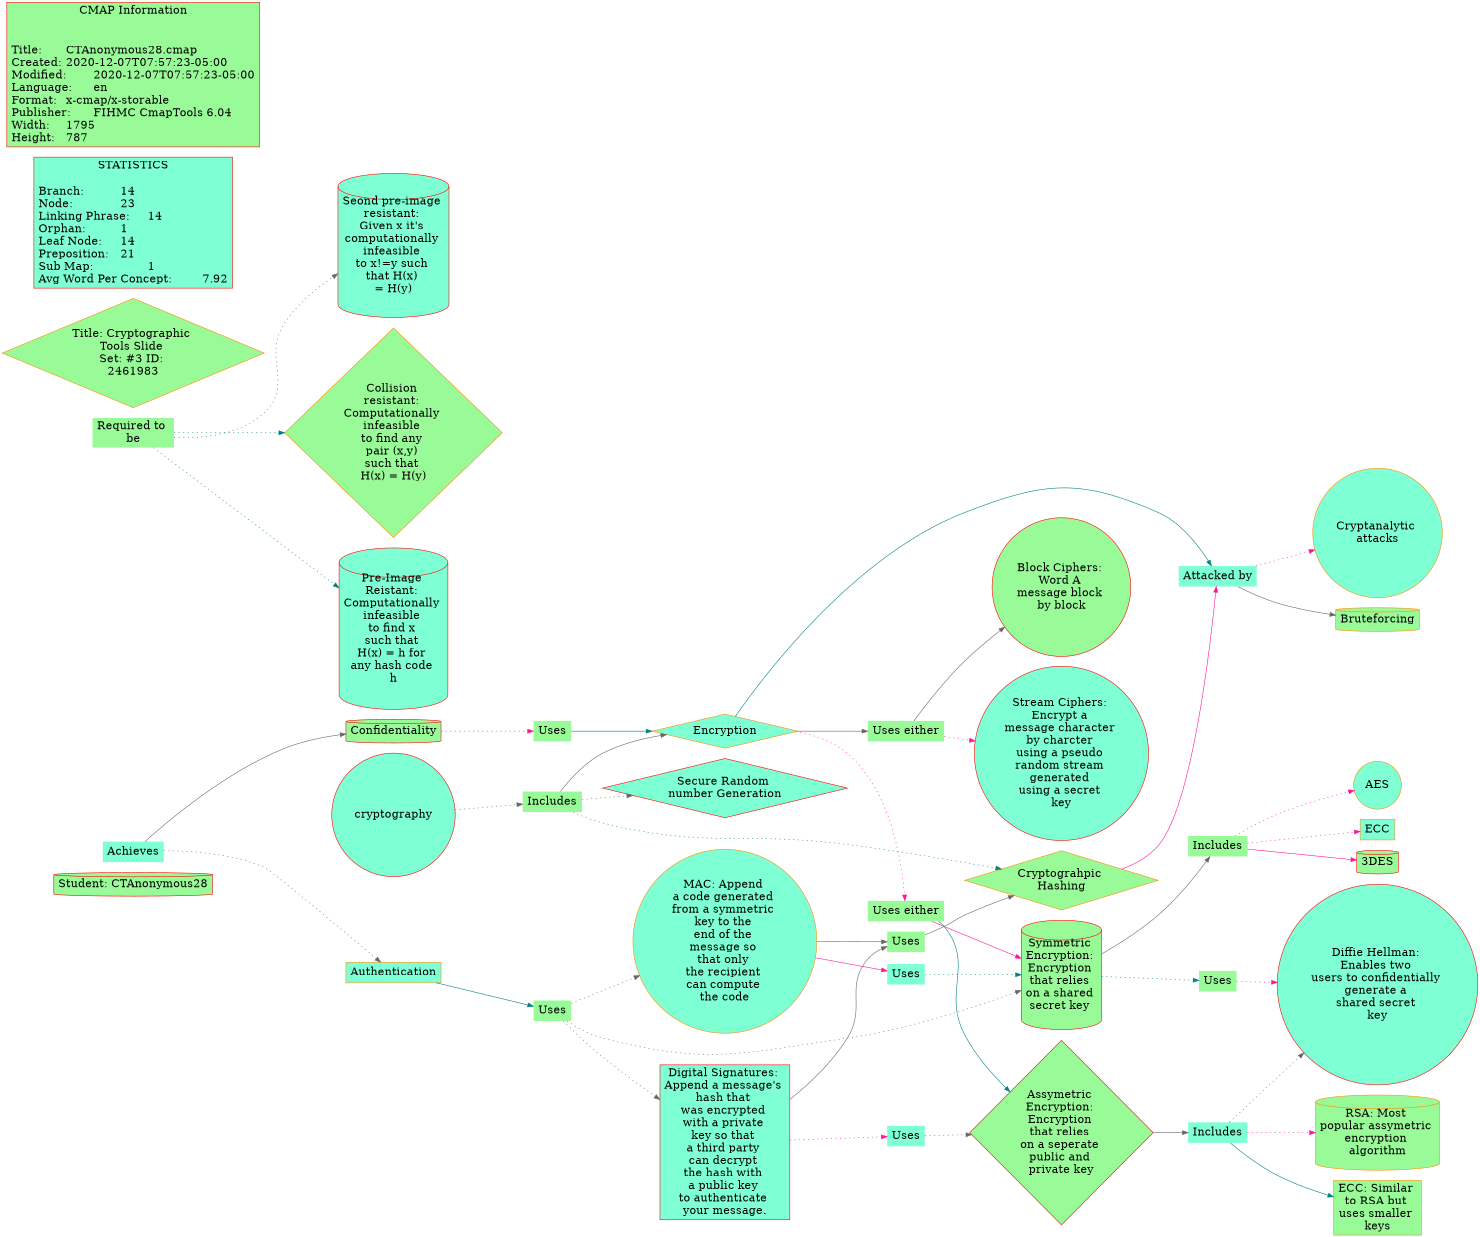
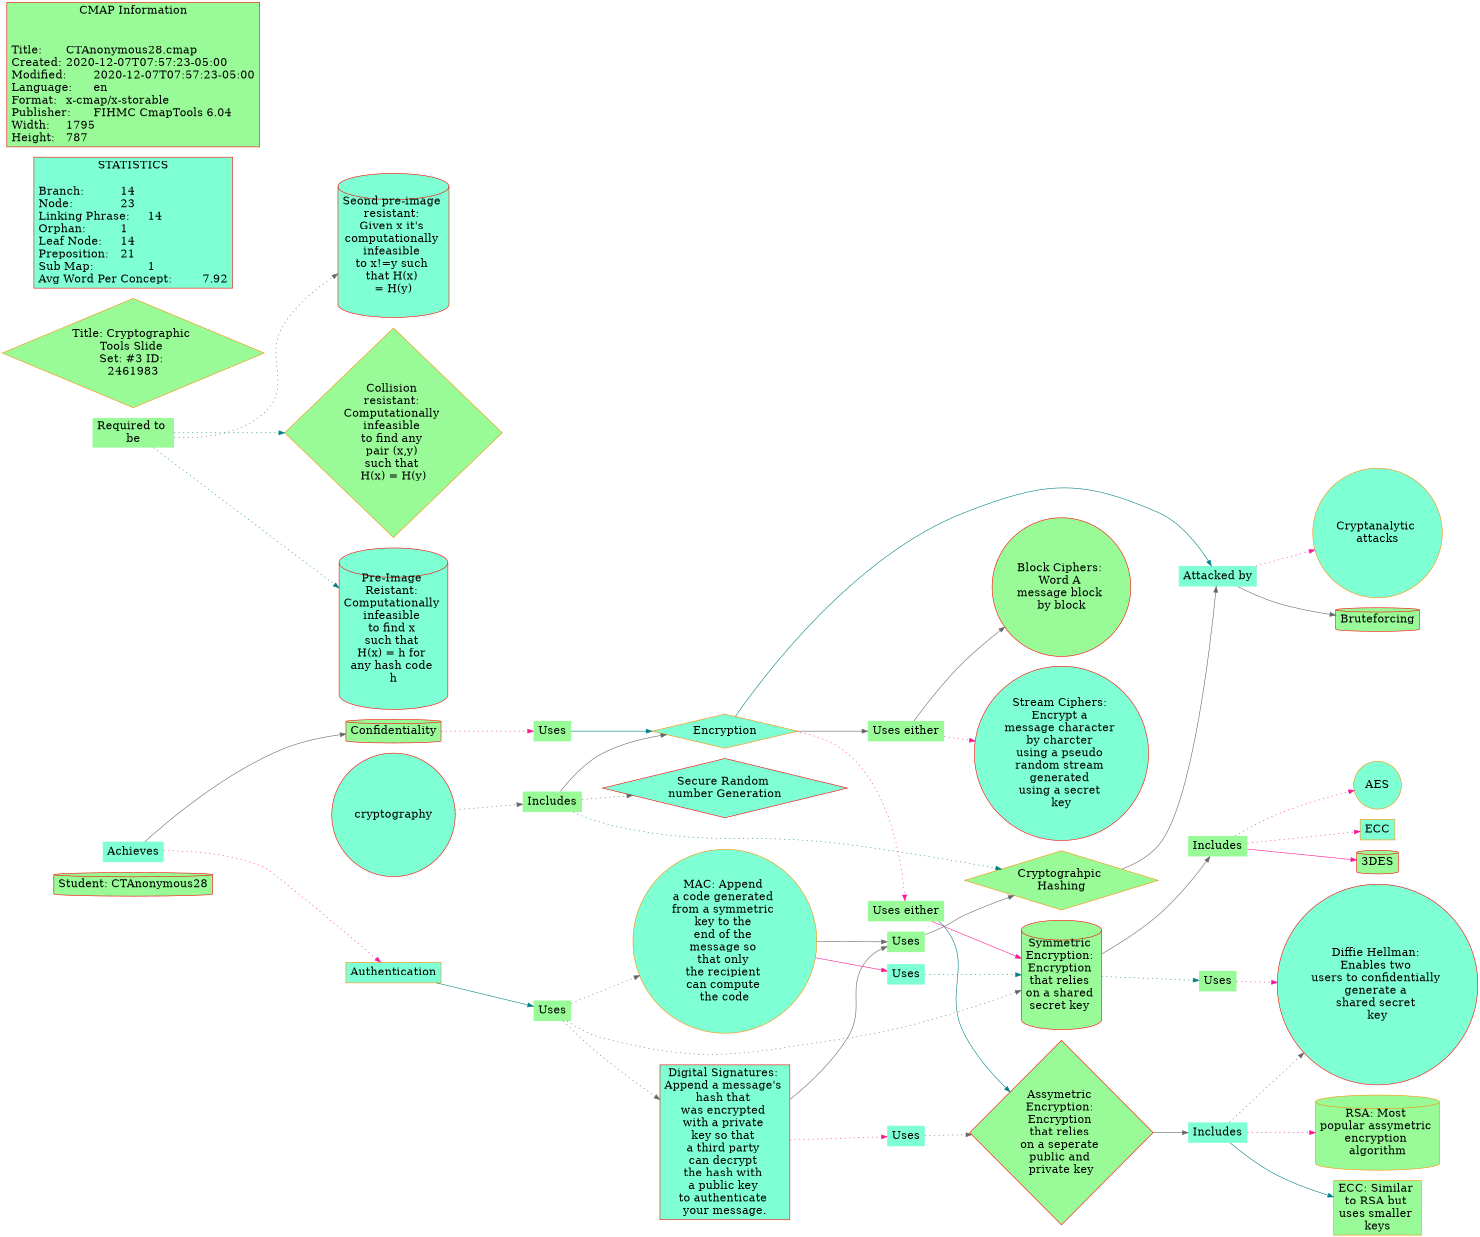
node "Bruteforcing": color darkorange -> red
edge "Cryptograhpic Hashing" -> "Attacked by": color deeppink -> gray40
edge "Achieves" -> "Authentication": color gray40 -> deeppink
